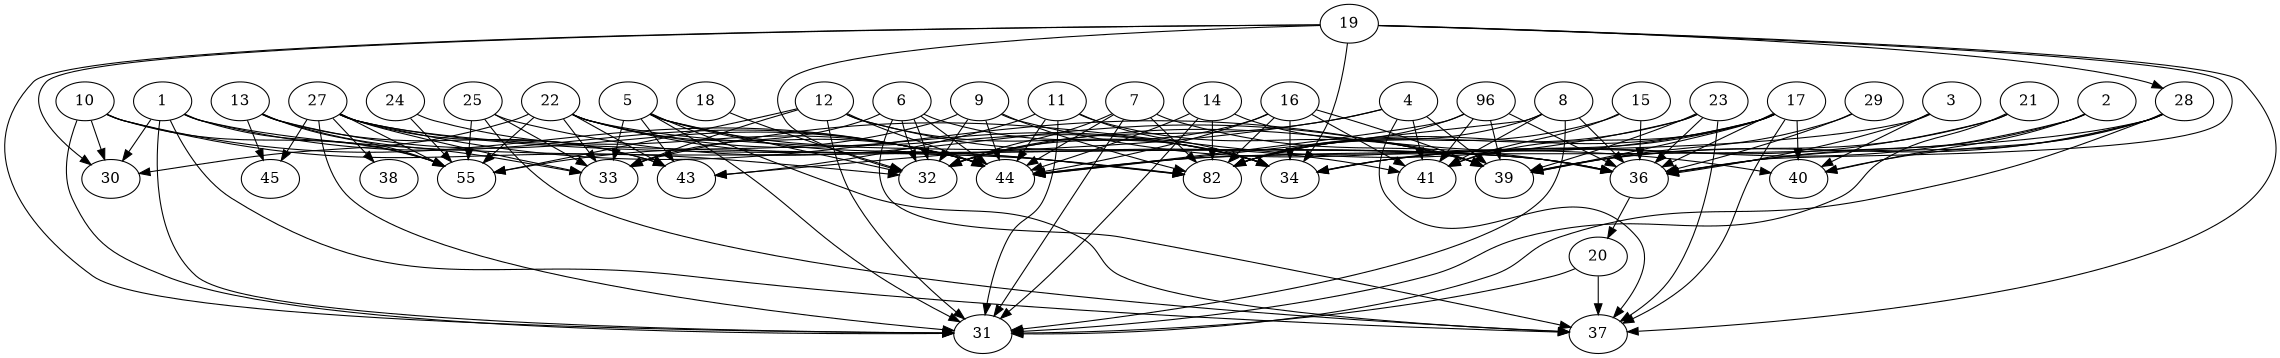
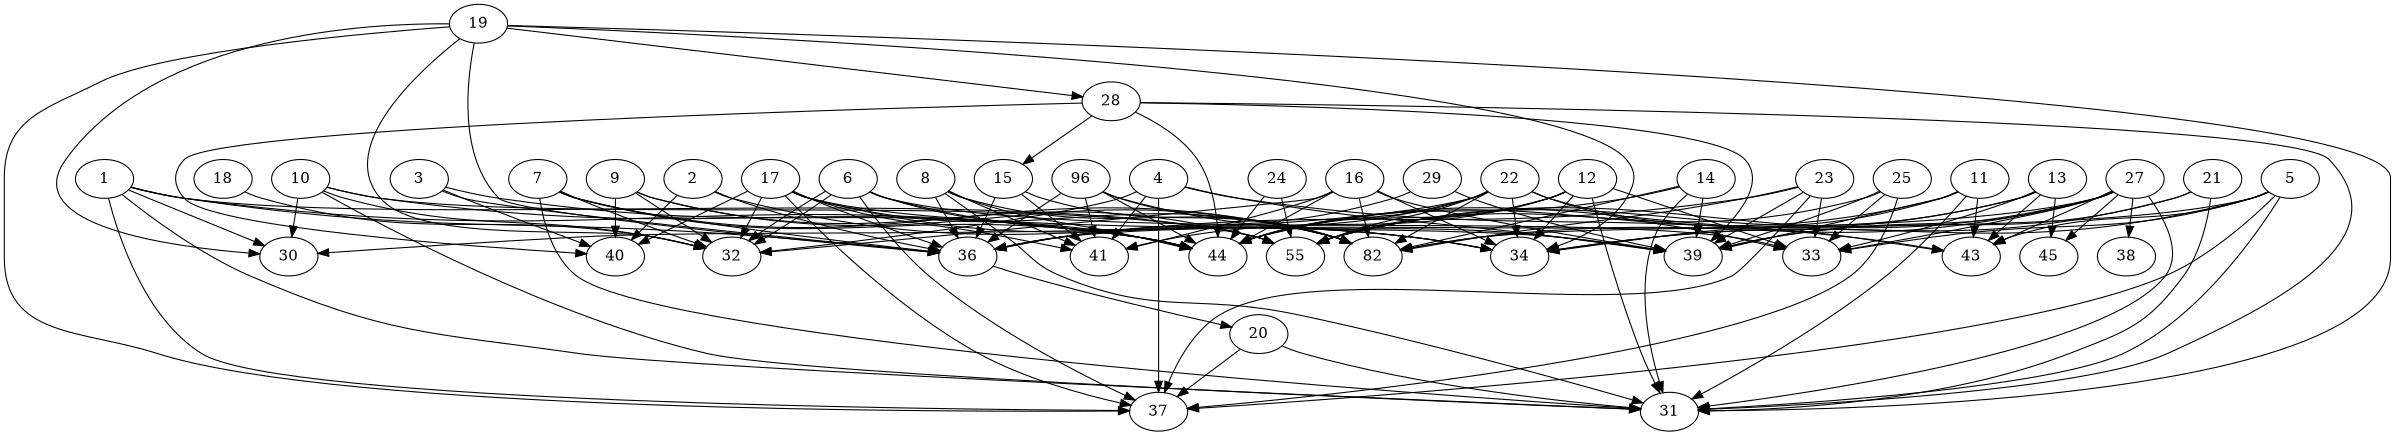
edge "9" -> "44": removed
edge "5" -> "32": removed
edge "28" -> "36": now "28" -> "15"
